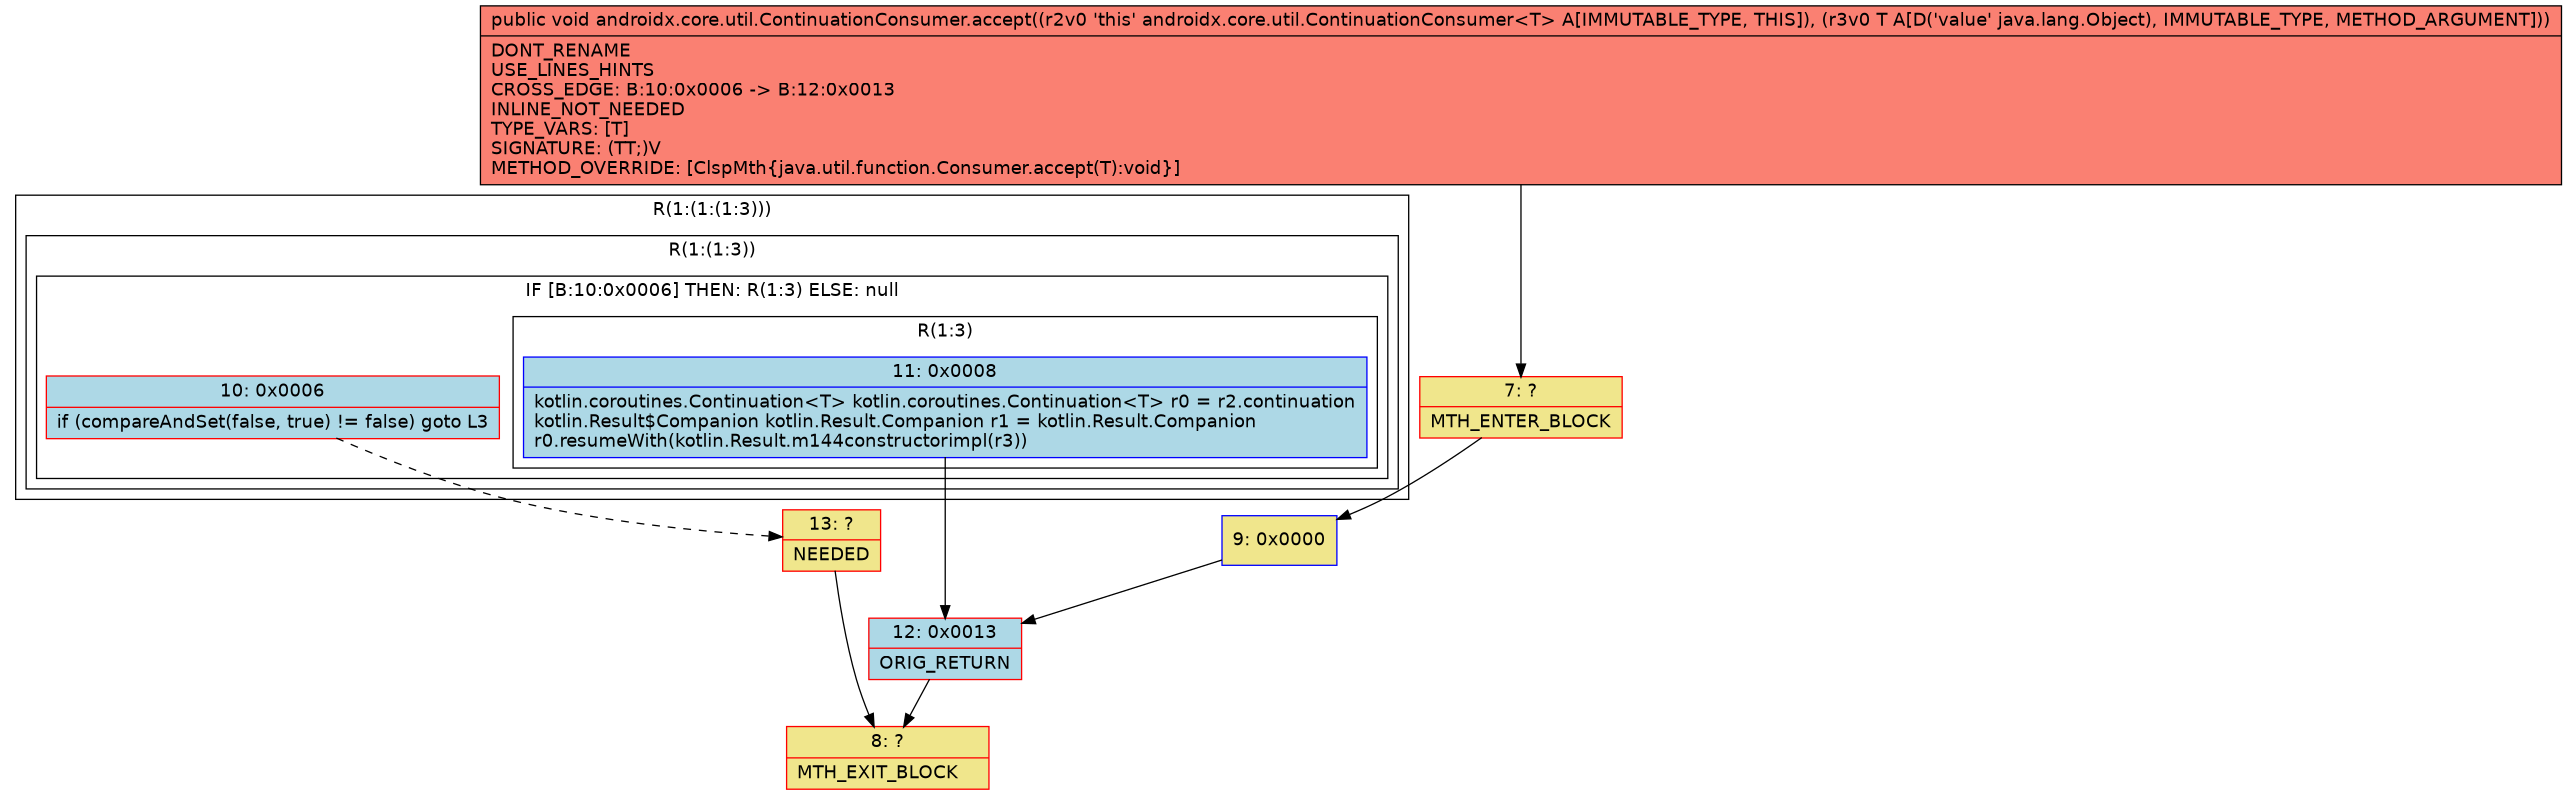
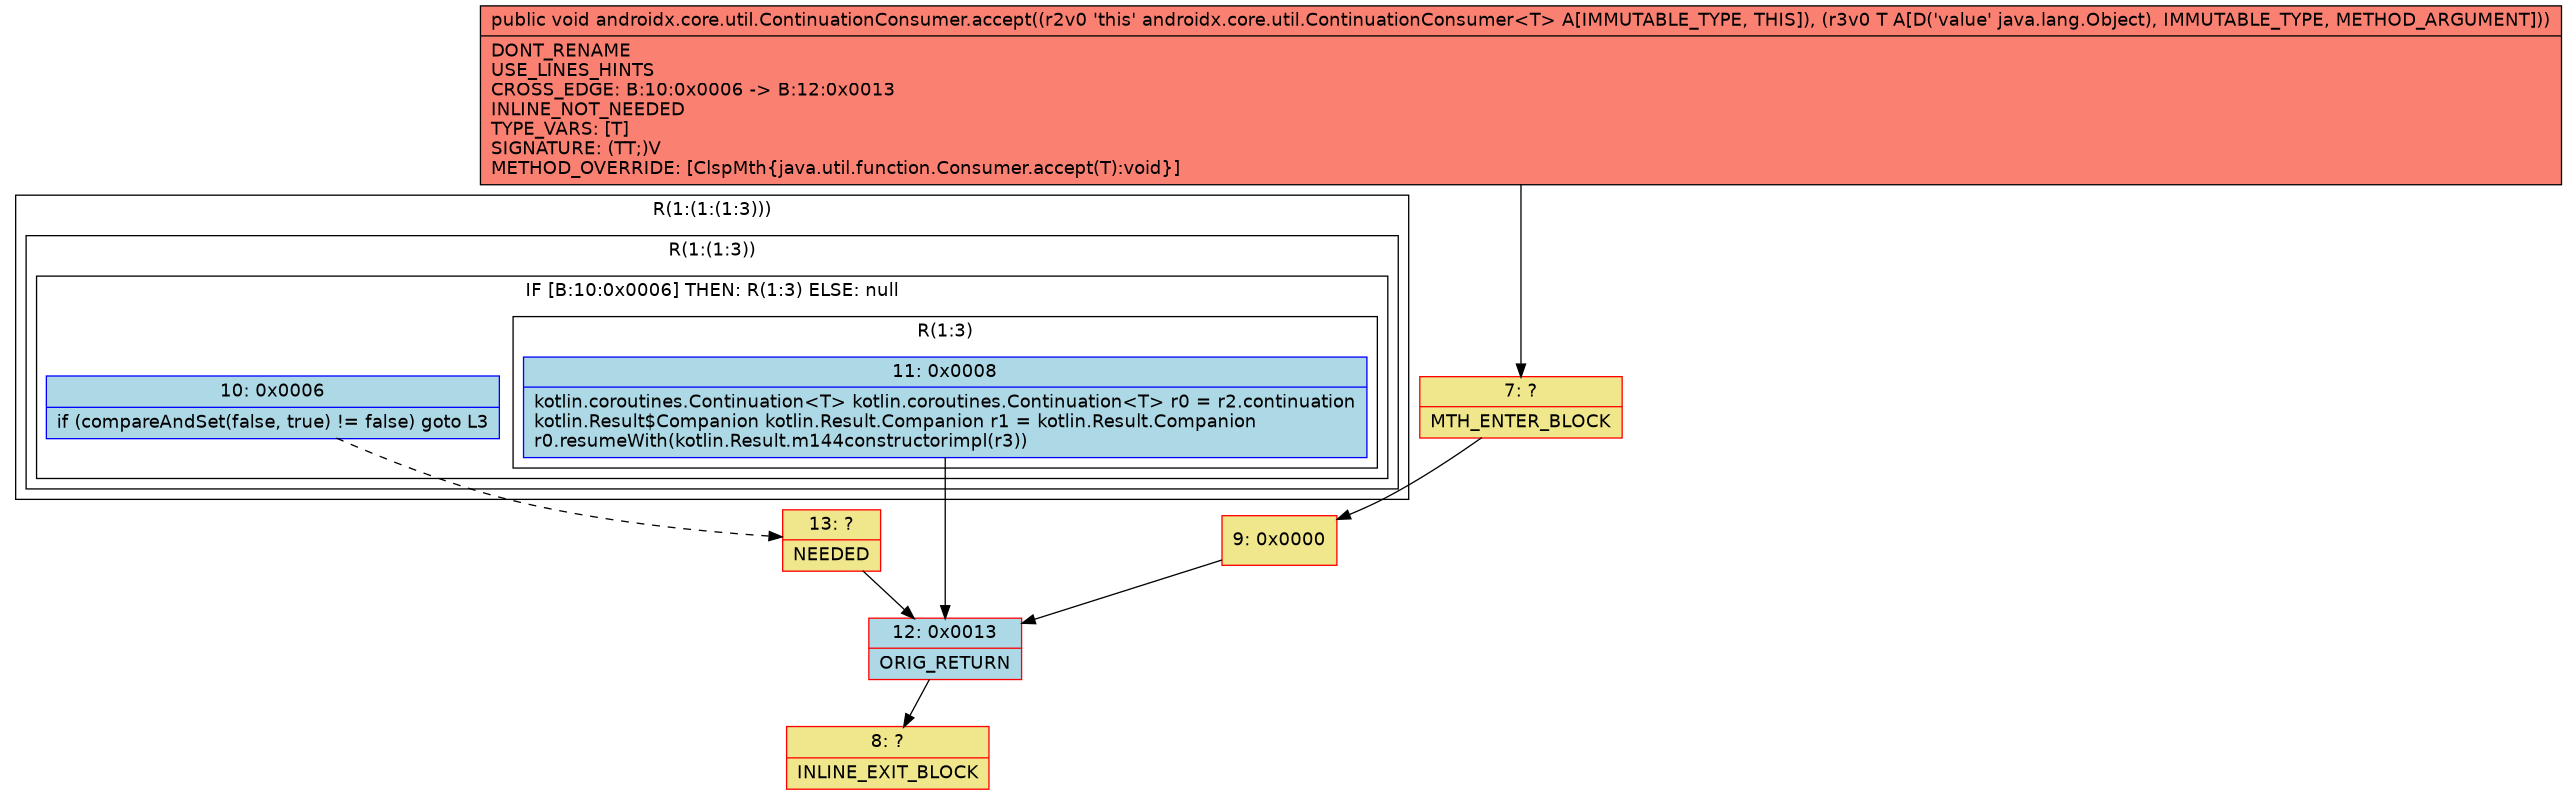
node "10: 0x0006": color red -> blue
node "9: 0x0000": color blue -> red
edge "13: ?" -> "8: ?": now "13: ?" -> "12: 0x0013"
node "8: ?": text "MTH_EXIT_BLOCK" -> "INLINE_EXIT_BLOCK"
